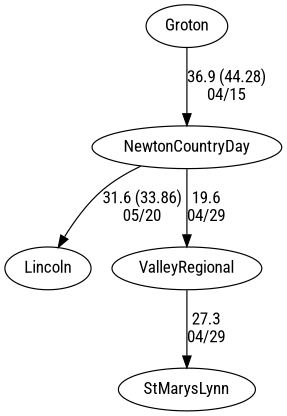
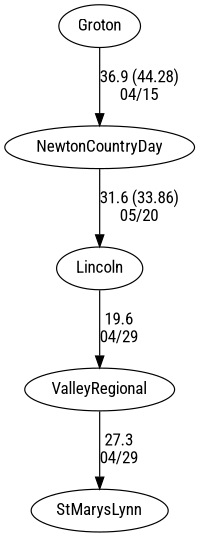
edge "NewtonCountryDay" -> "ValleyRegional": now "Lincoln" -> "ValleyRegional"
